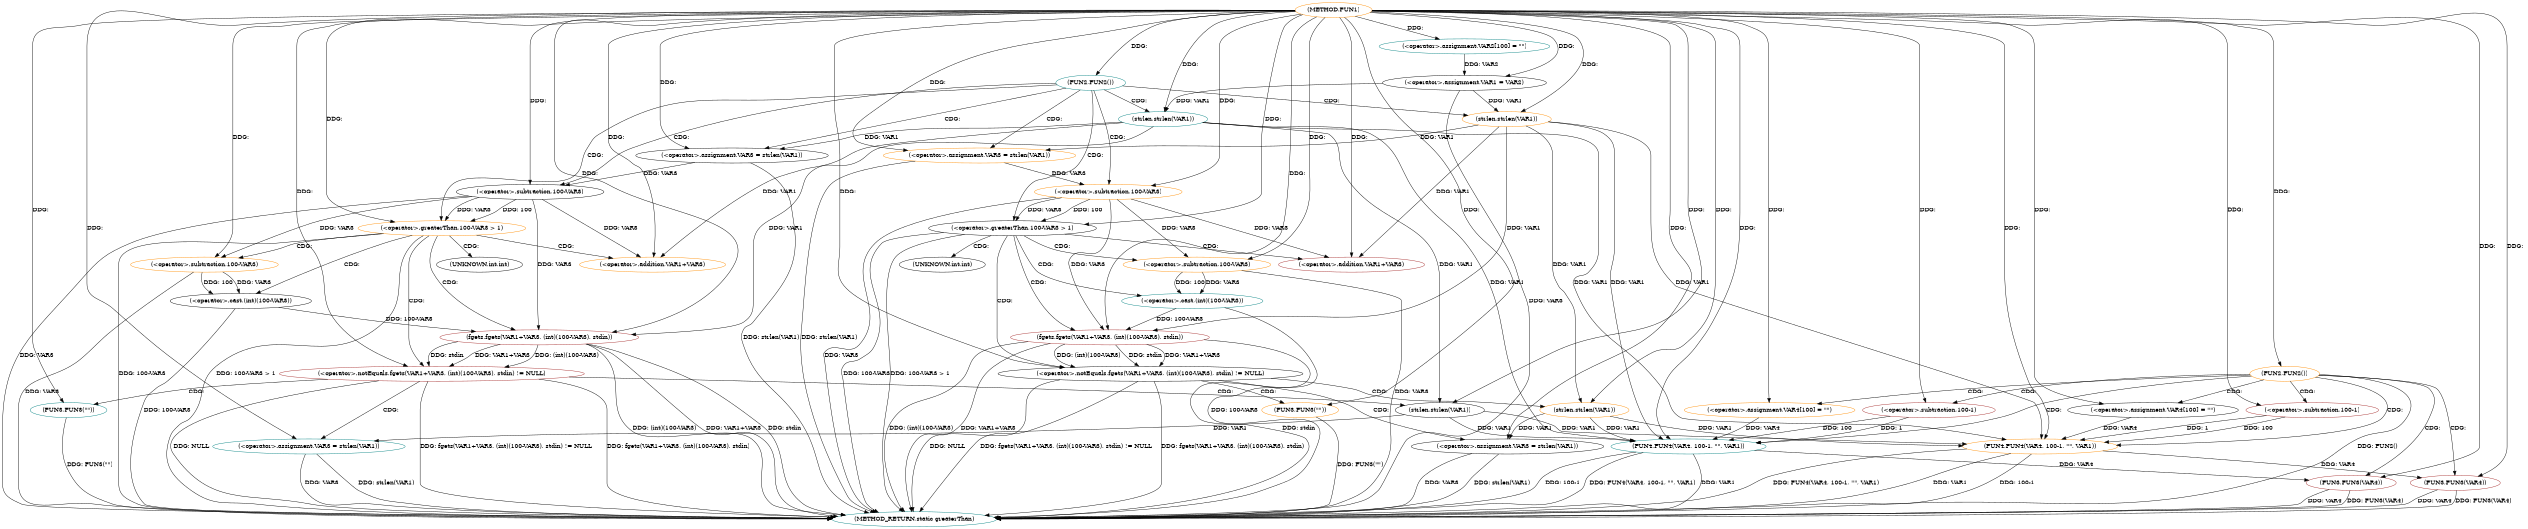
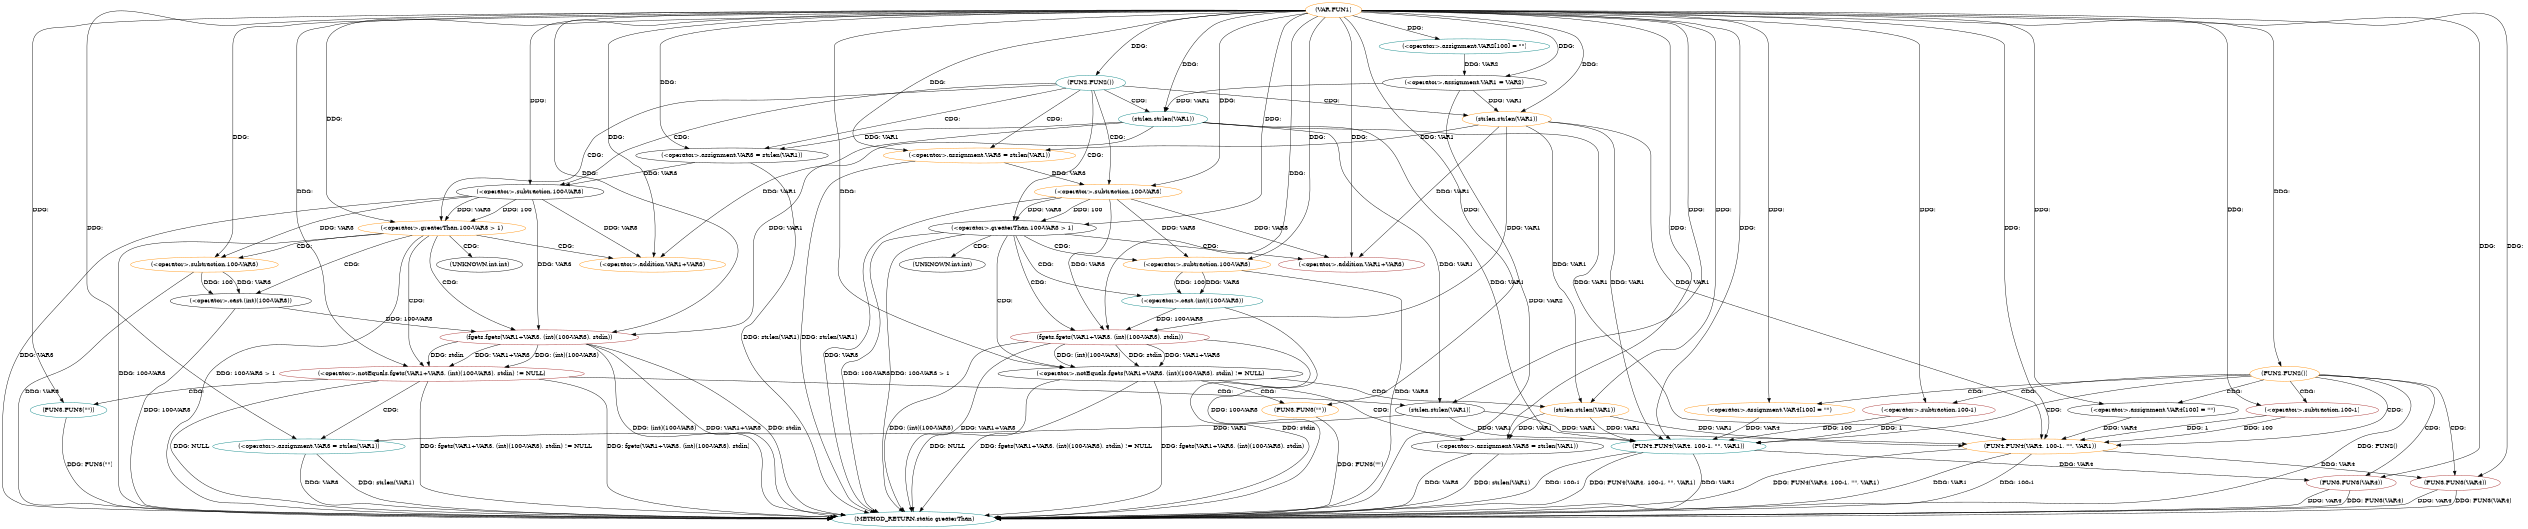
node "(METHOD,FUN1)": label "(METHOD,FUN1)" -> "(VAR,FUN1)"
edge "(<operator>.assignment,VAR1 = VAR2)" -> "(METHOD_RETURN,static greaterThan)": label "DDG: VAR3" -> "DDG: VAR2"
